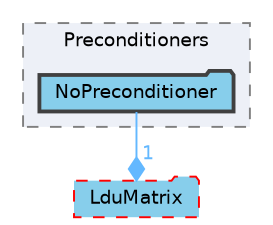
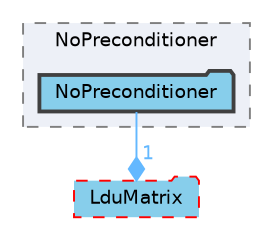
cluster "Preconditioners": label "Preconditioners" -> "NoPreconditioner"
